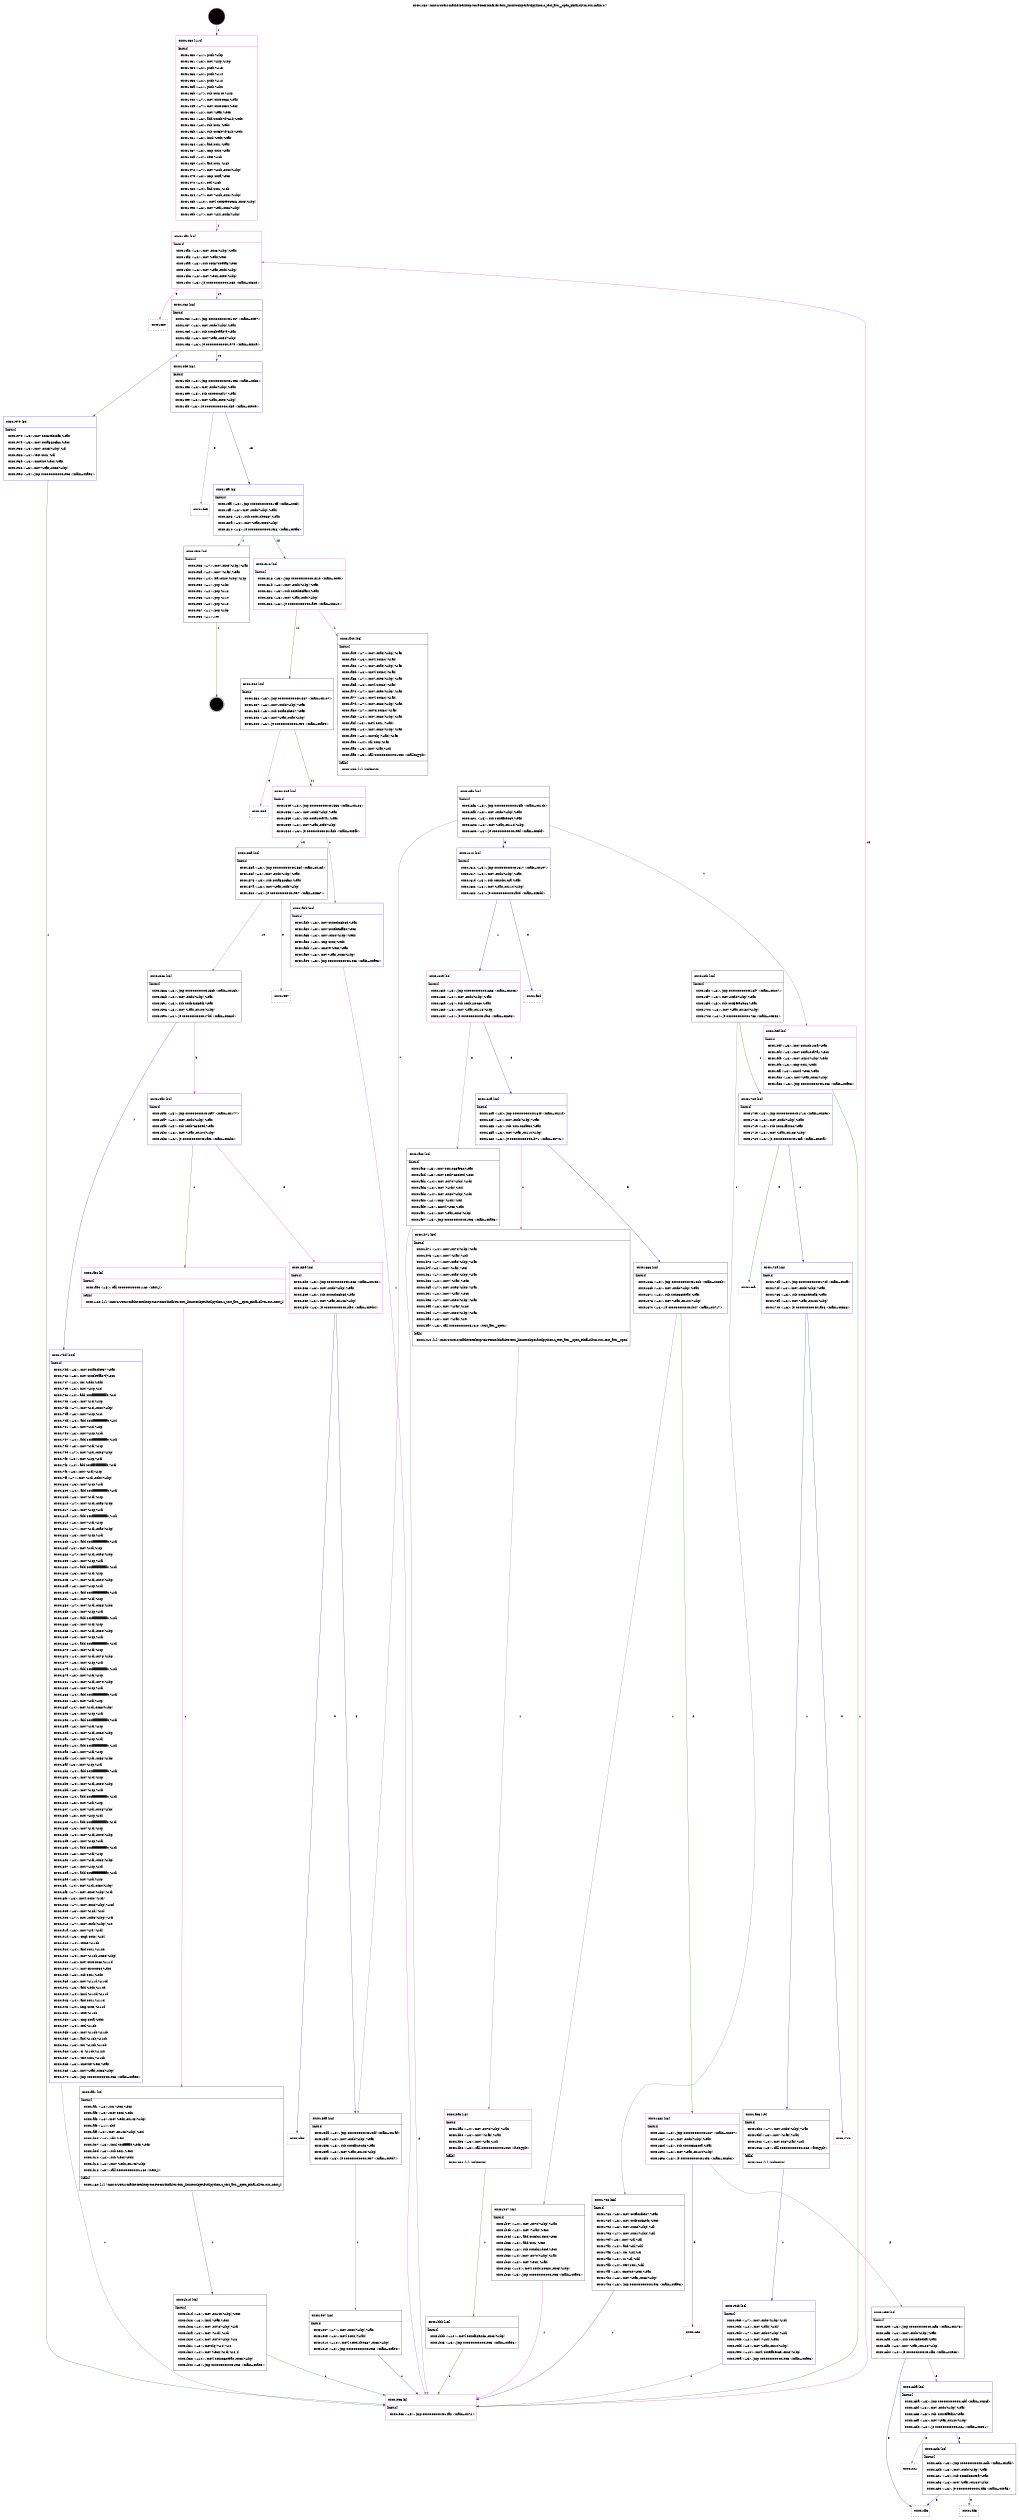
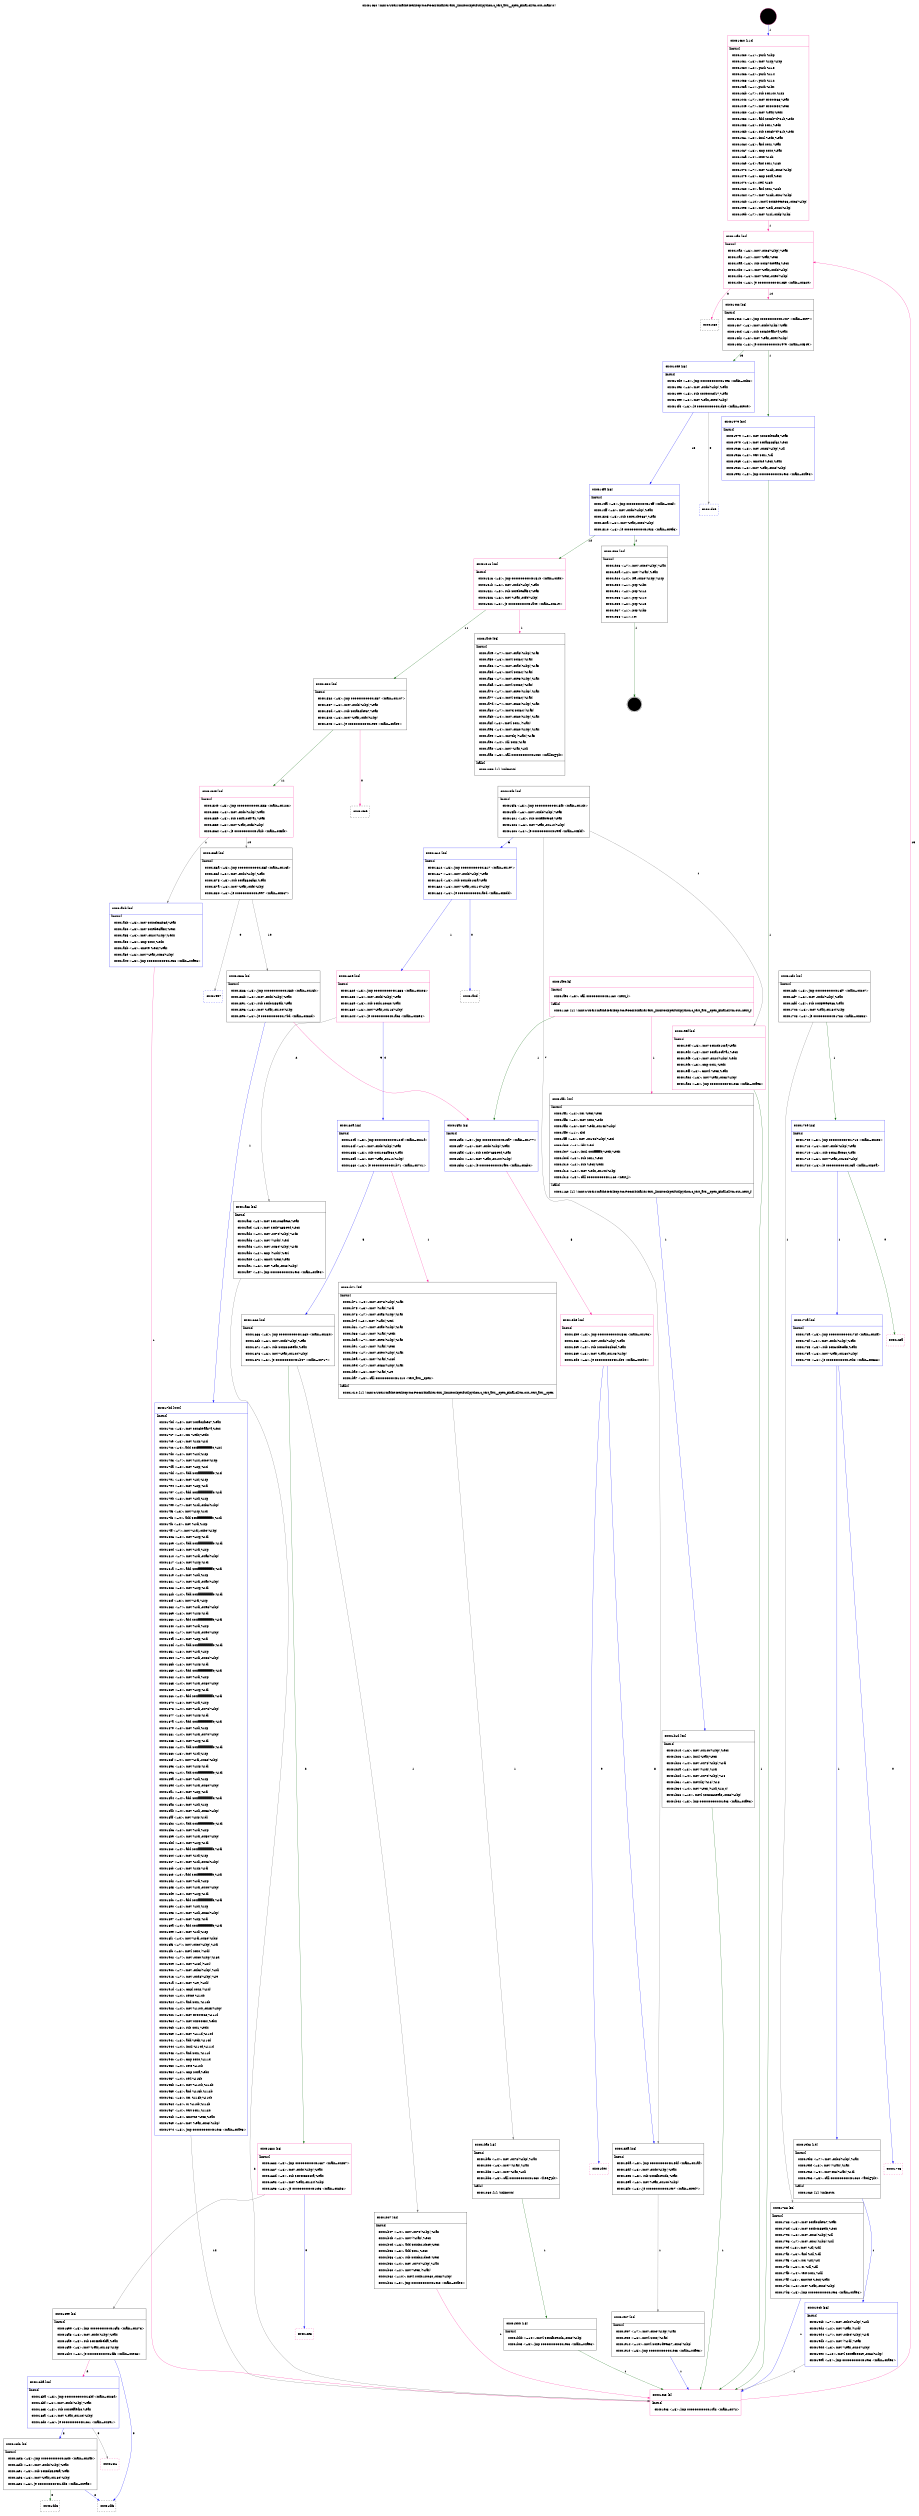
edge "0x4015a2 [28]" -> "0x401aec [5]": reversed
node "0x401bac [15]": color deeppink -> black
